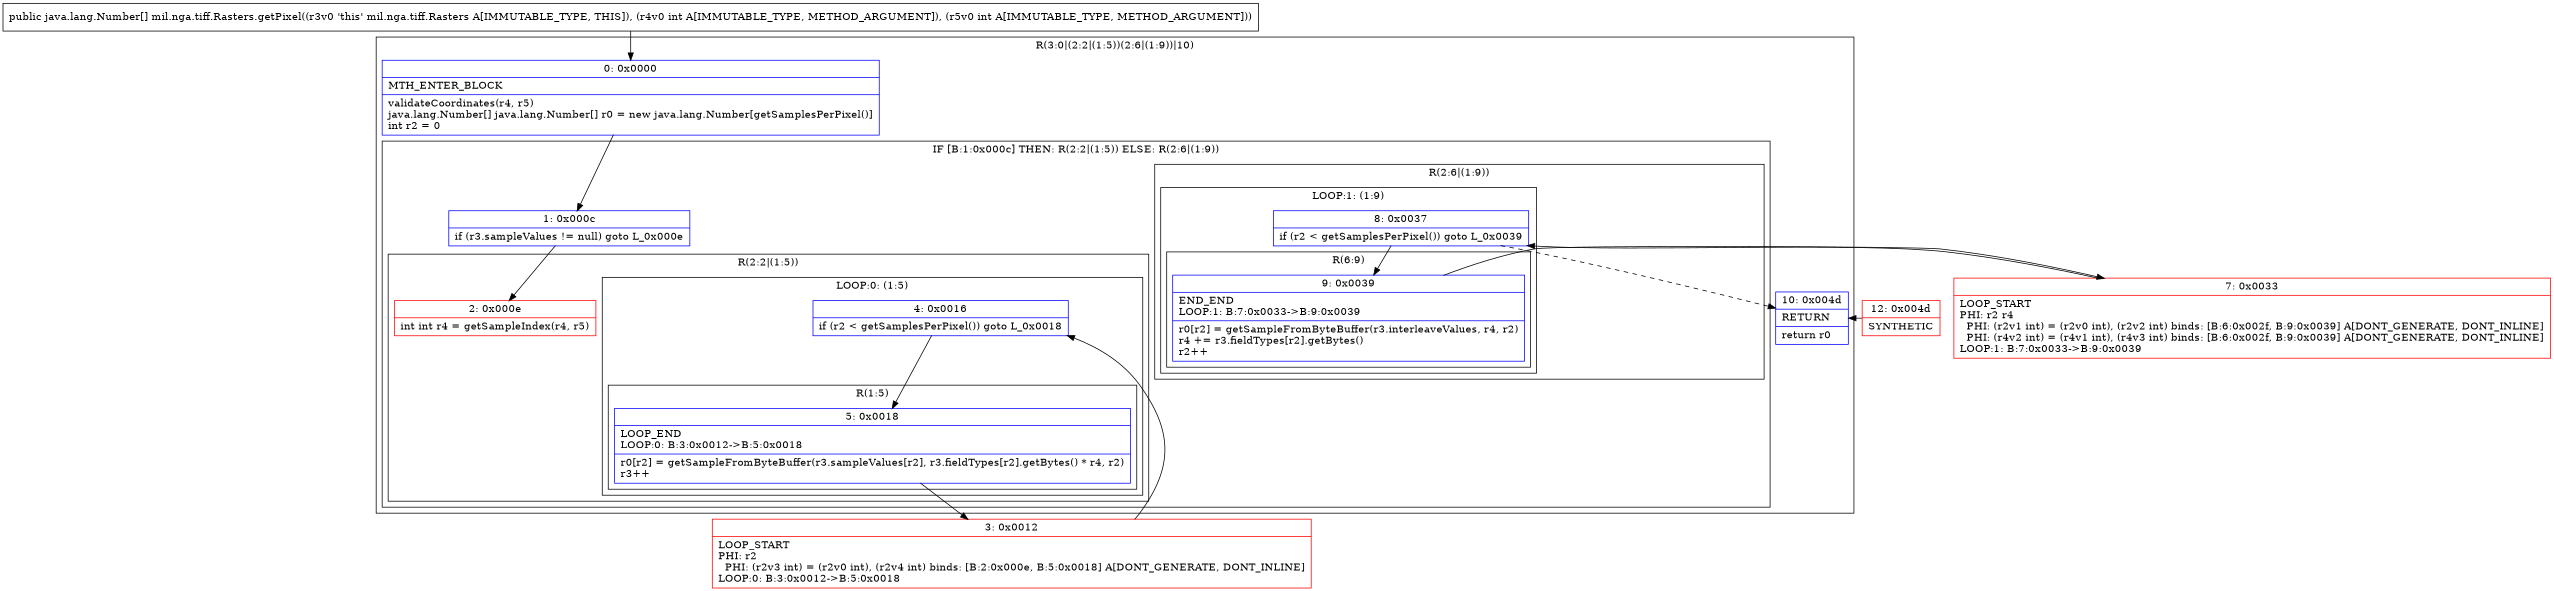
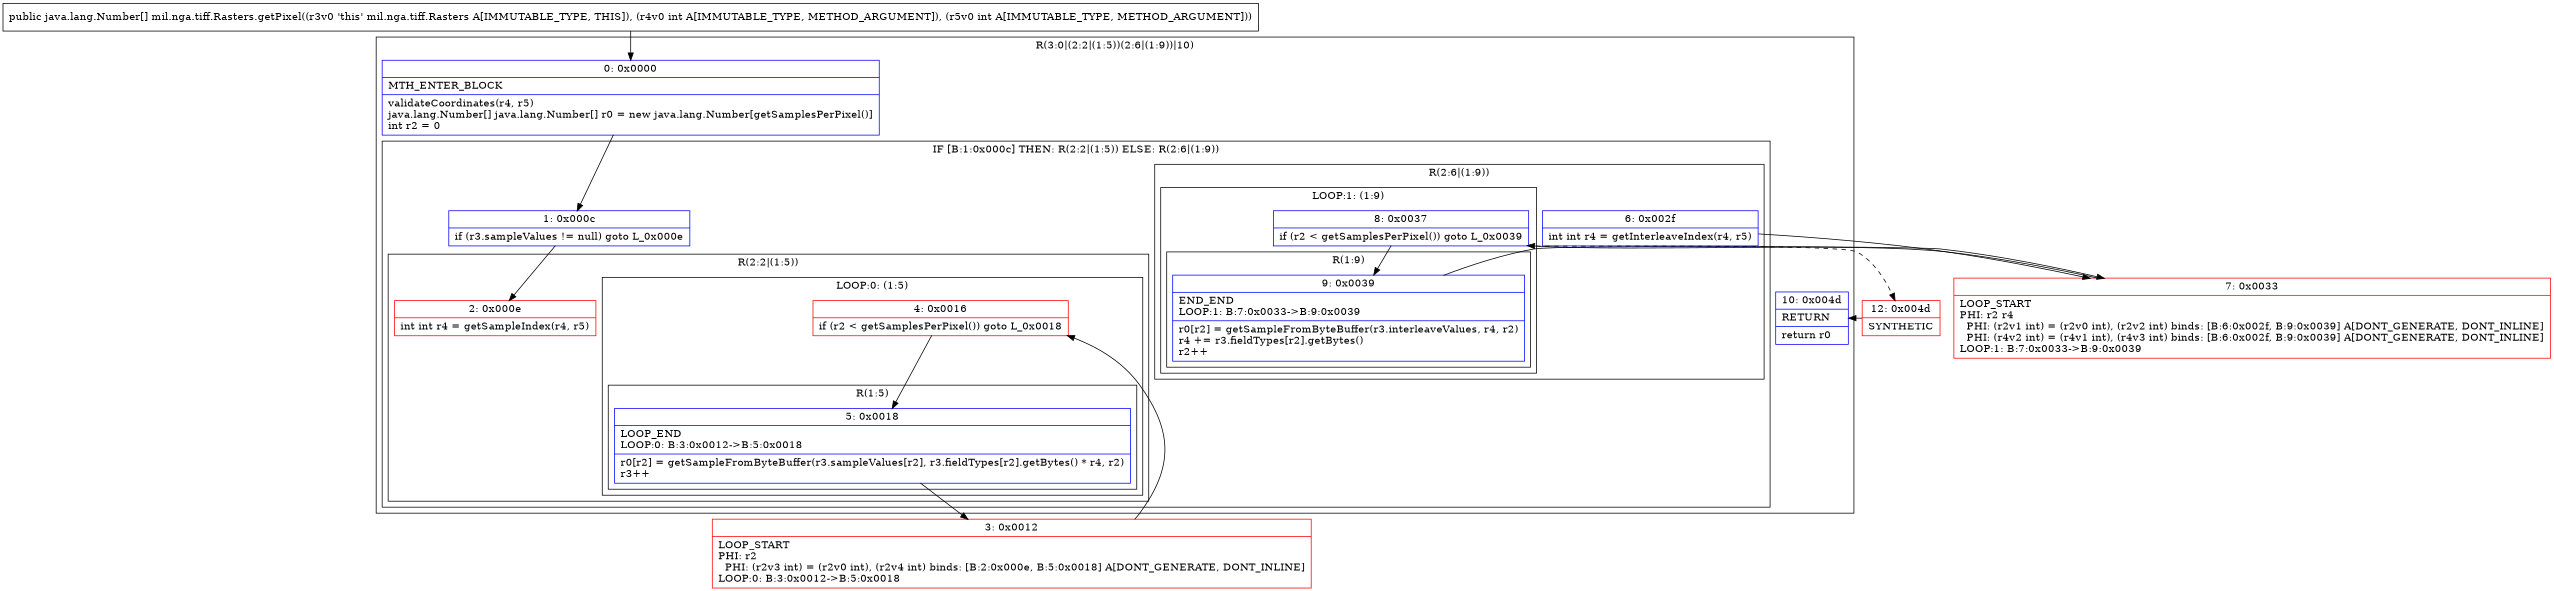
node "6: 0x002f": added
cluster "R(6:9)": label "R(6:9)" -> "R(1:9)"
edge "8: 0x0037" -> "10: 0x004d": now "8: 0x0037" -> "12: 0x004d"
node "4: 0x0016": color blue -> red
